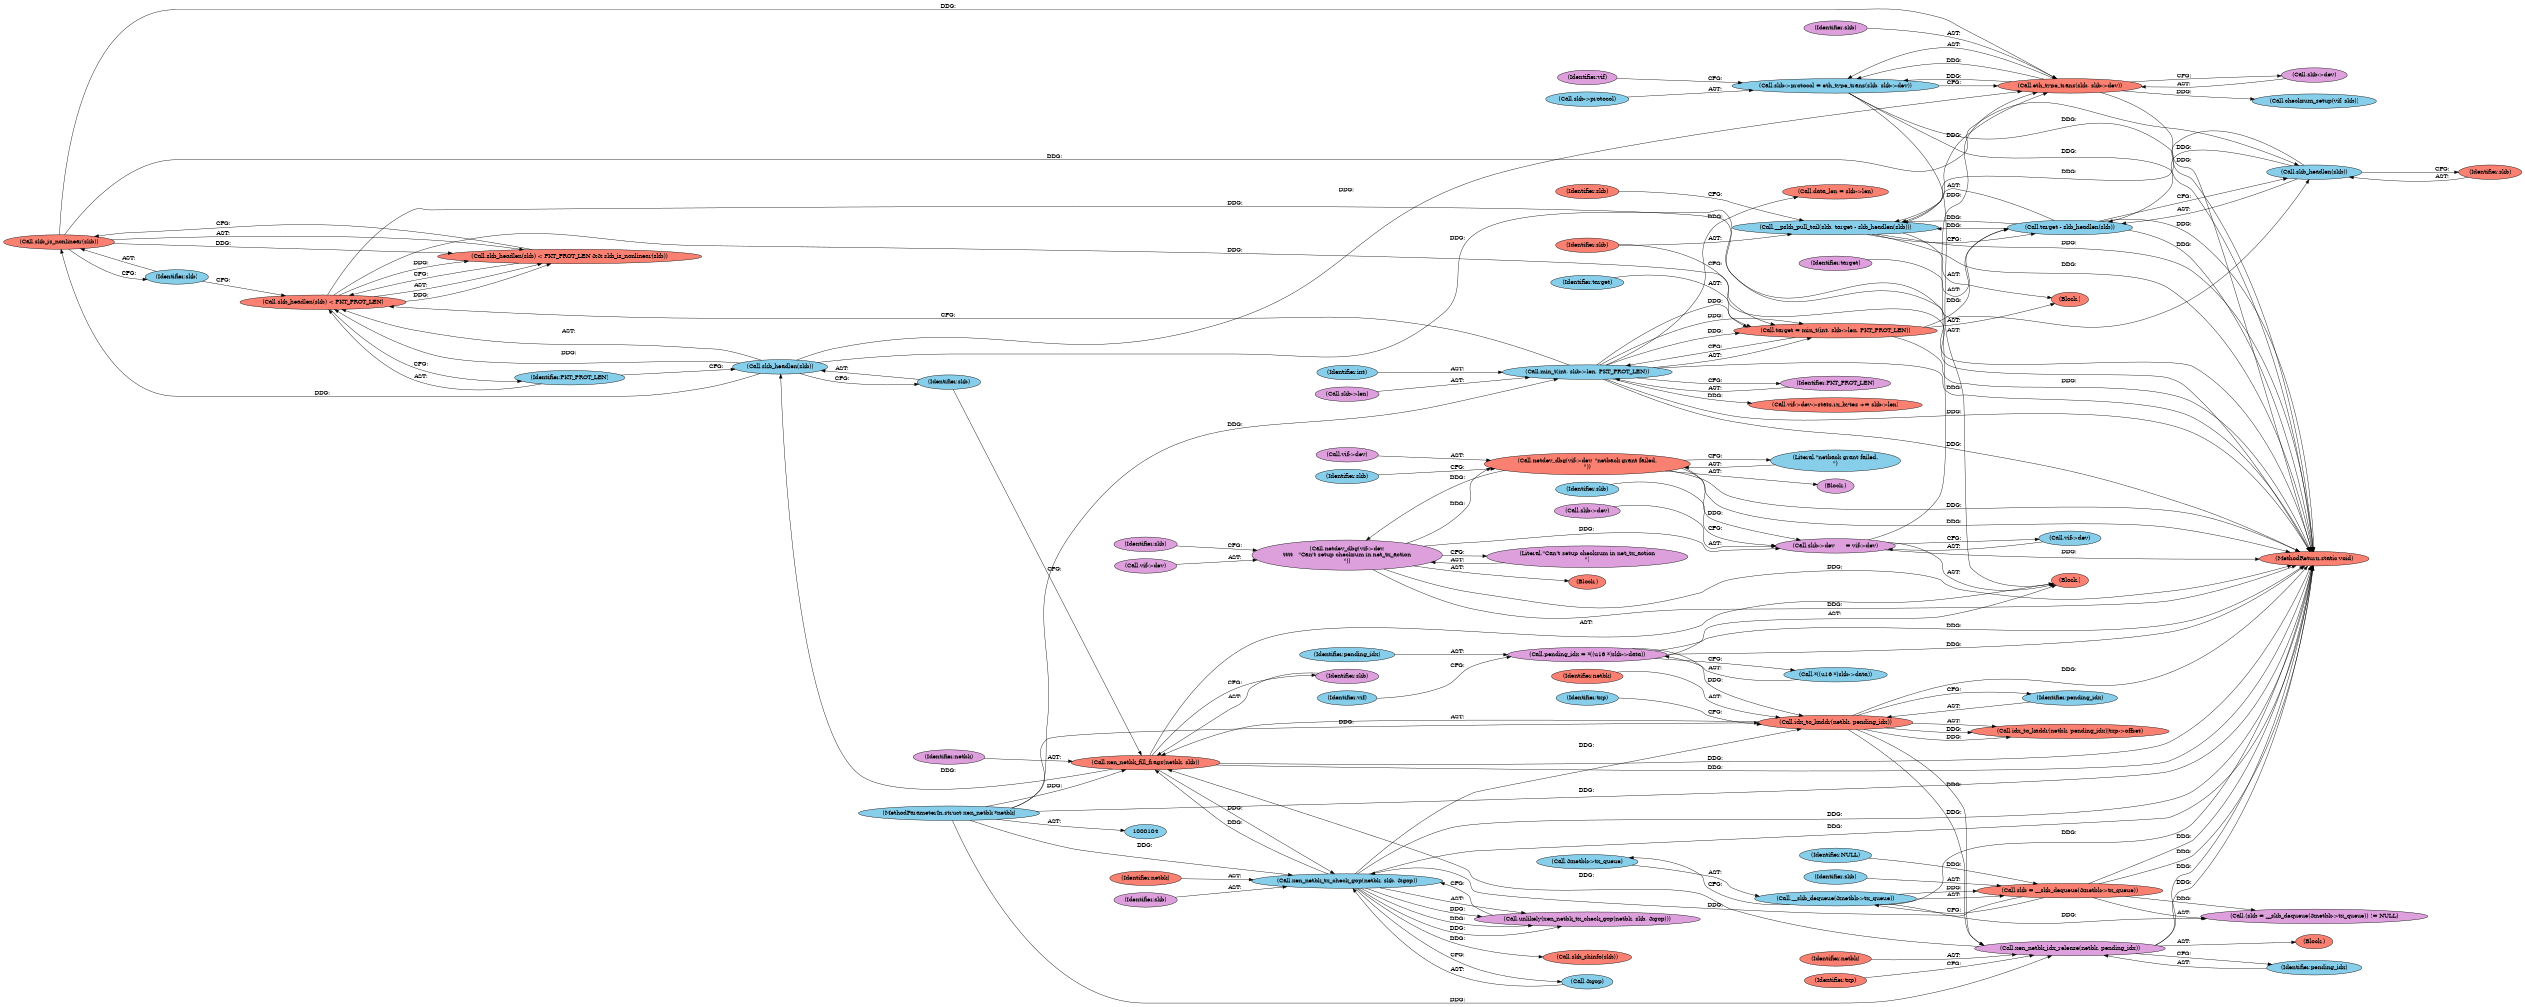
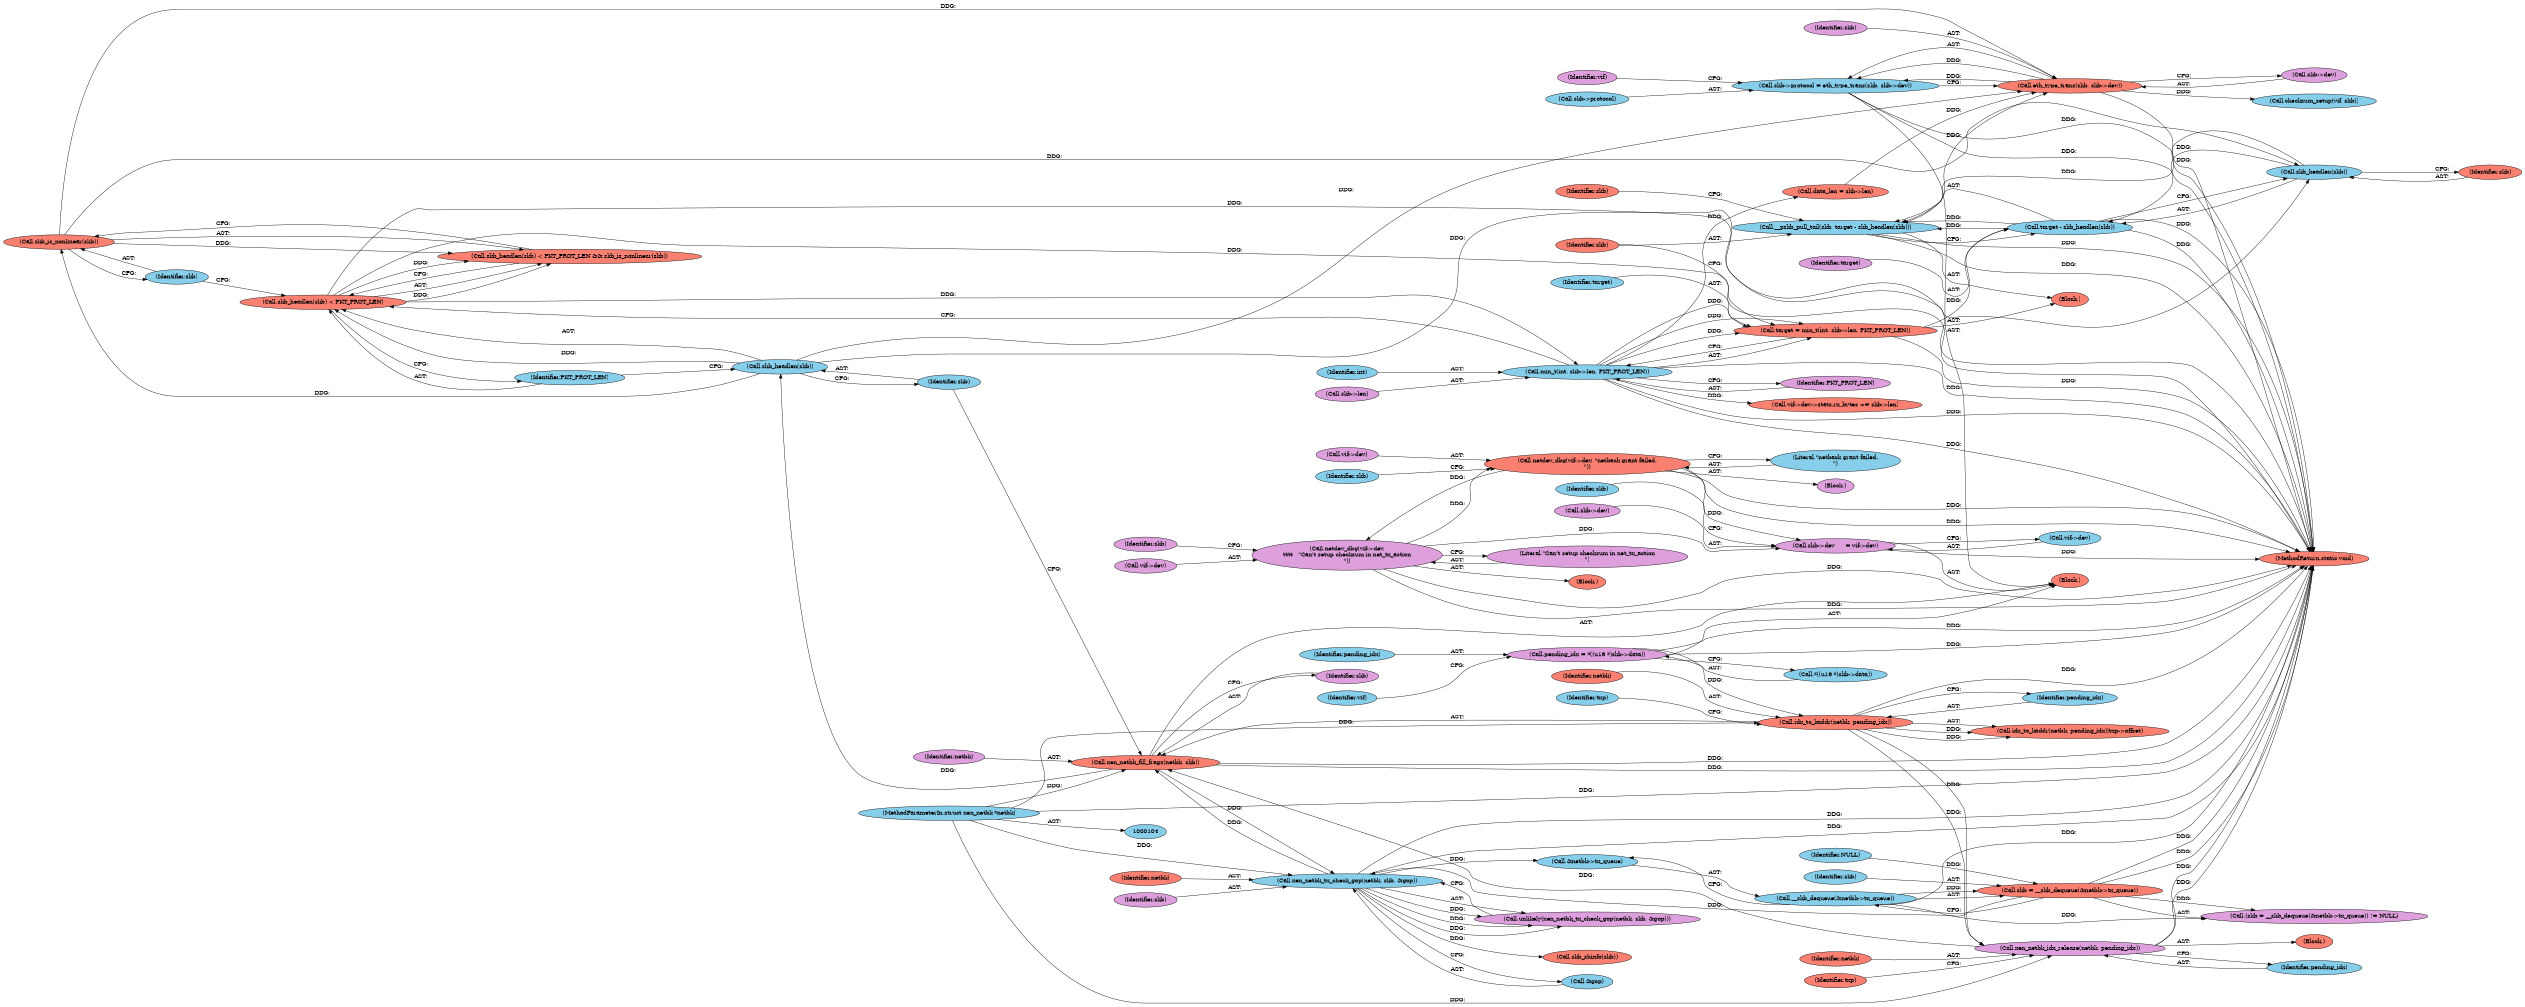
edge "(Call,skb->dev      = vif->dev)" -> "(Call,eth_type_trans(skb, skb->dev))": now "(Call,data_len = skb->len)" -> "(Call,eth_type_trans(skb, skb->dev))"
edge "(MethodParameterIn,struct xen_netbk *netbk)" -> "(Call,min_t(int, skb->len, PKT_PROT_LEN))": now "(Call,skb_headlen(skb) < PKT_PROT_LEN)" -> "(Call,min_t(int, skb->len, PKT_PROT_LEN))"
edge "(Call,xen_netbk_tx_check_gop(netbk, skb, &gop))" -> "(Call,idx_to_kaddr(netbk, pending_idx))": now "(Call,xen_netbk_tx_check_gop(netbk, skb, &gop))" -> "(Call,&netbk->tx_queue)"
